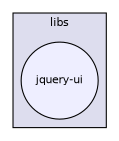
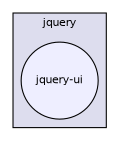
cluster "libs": label "libs" -> "jquery"
